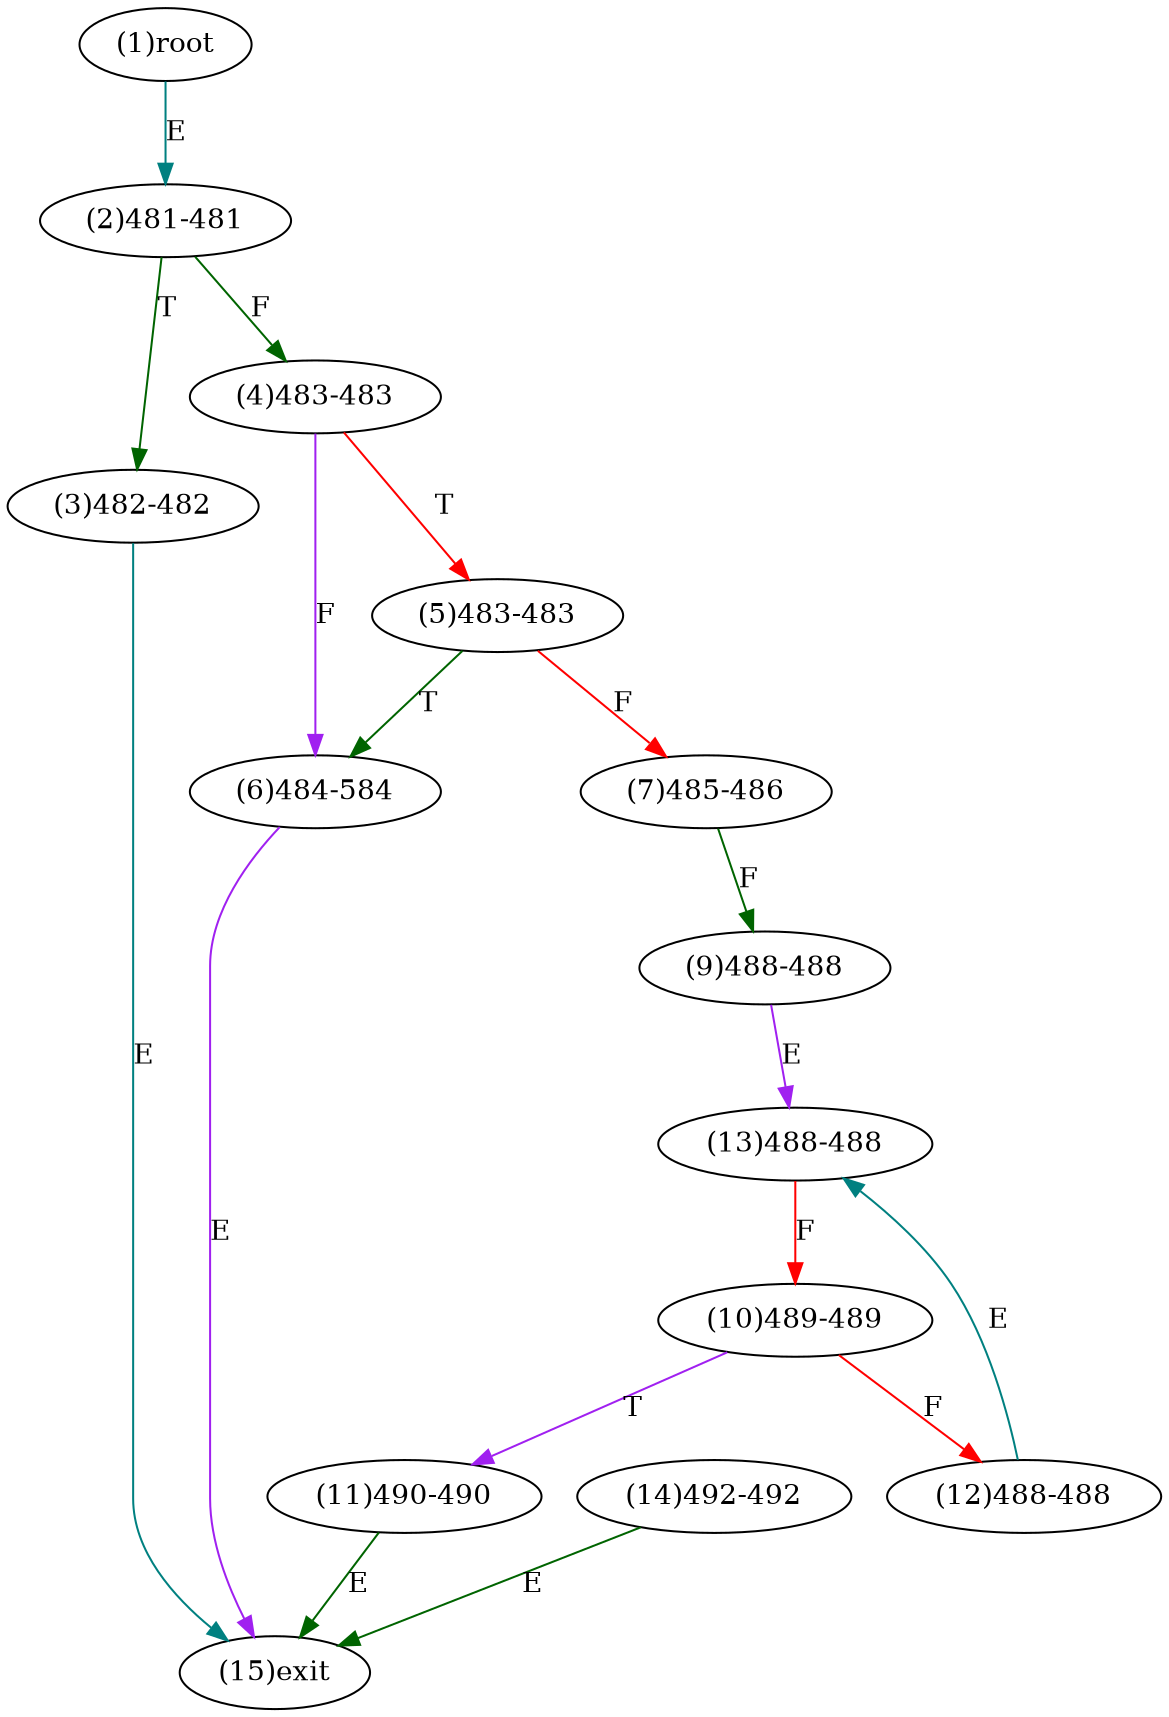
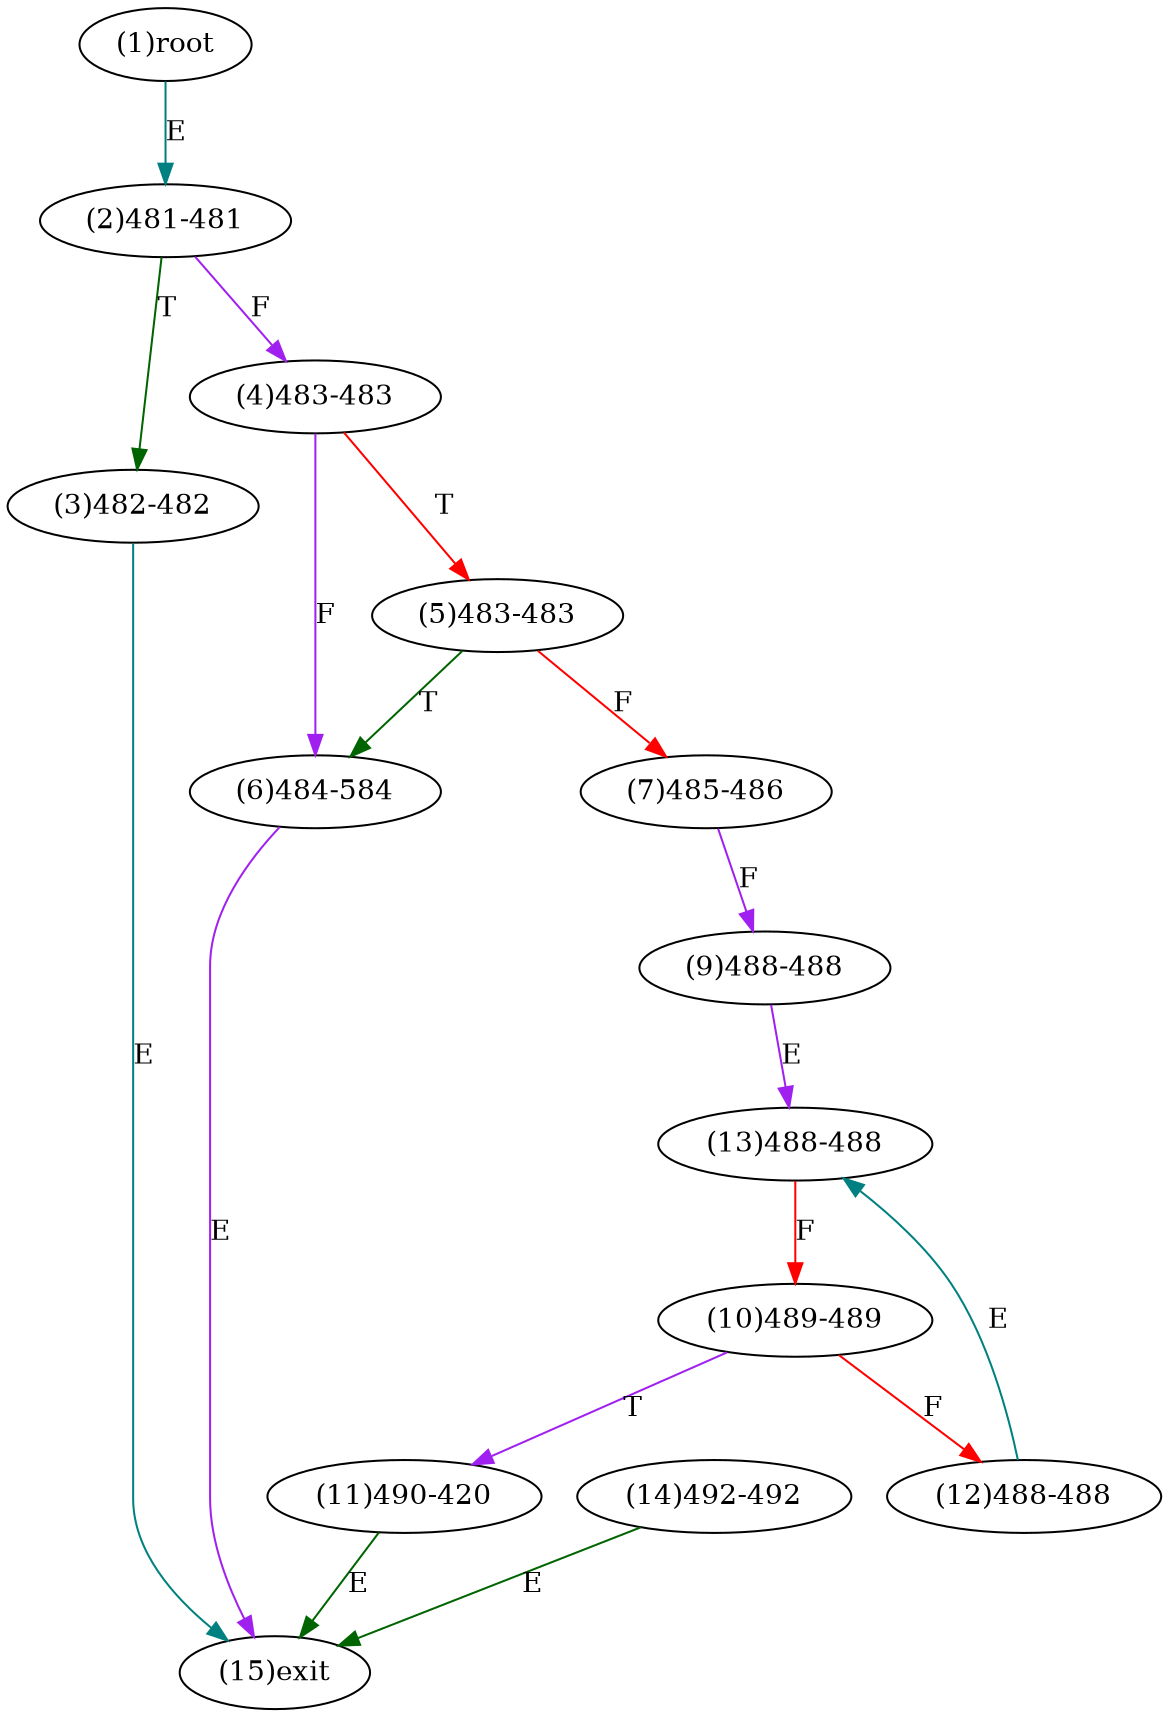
edge "(2)481-481" -> "(4)483-483": color darkgreen -> purple
edge "(7)485-486" -> "(9)488-488": color darkgreen -> purple
node "(11)490-490": label "(11)490-490" -> "(11)490-420"
